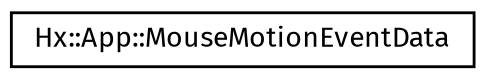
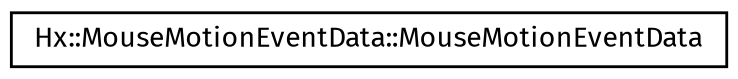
node "Hx::App::MouseMotionEventData": label "Hx::App::MouseMotionEventData" -> "Hx::MouseMotionEventData::MouseMotionEventData"
